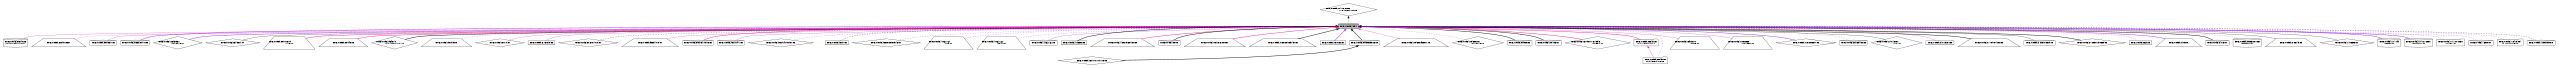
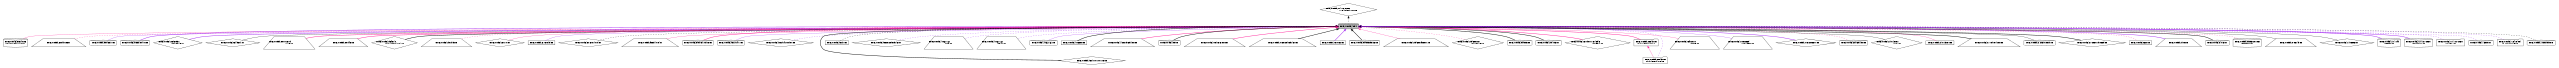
edge "core/model/hash-murmur3.cc" -> "core/model/object-base.cc": now "core/model/hash-murmur3.cc" -> "core/model/log.h"
